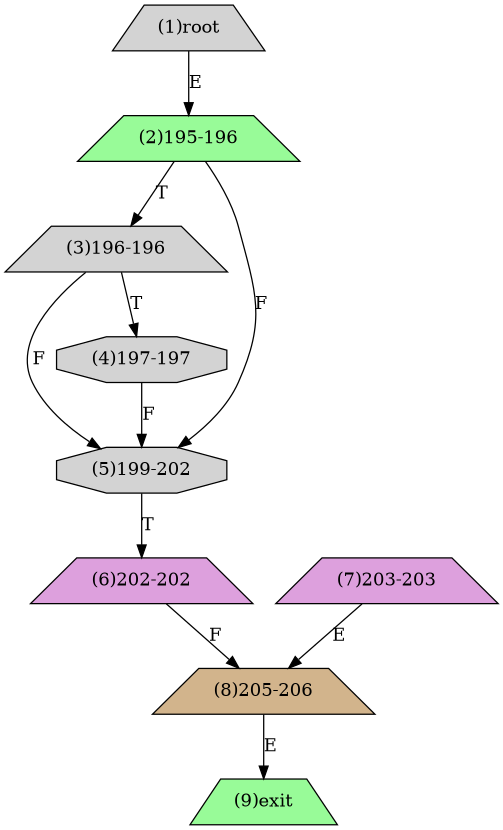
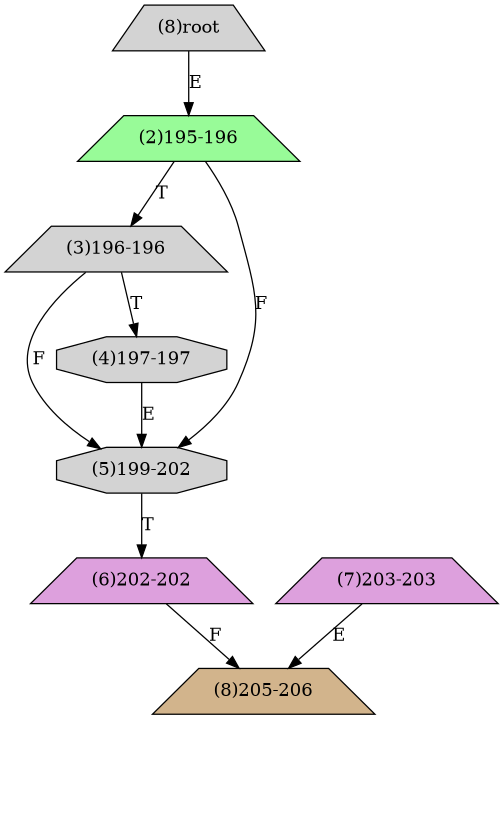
node "(1)root": label "(1)root" -> "(8)root"
edge "(4)197-197" -> "(5)199-202": label "F" -> "E"
node "(9)exit": removed
